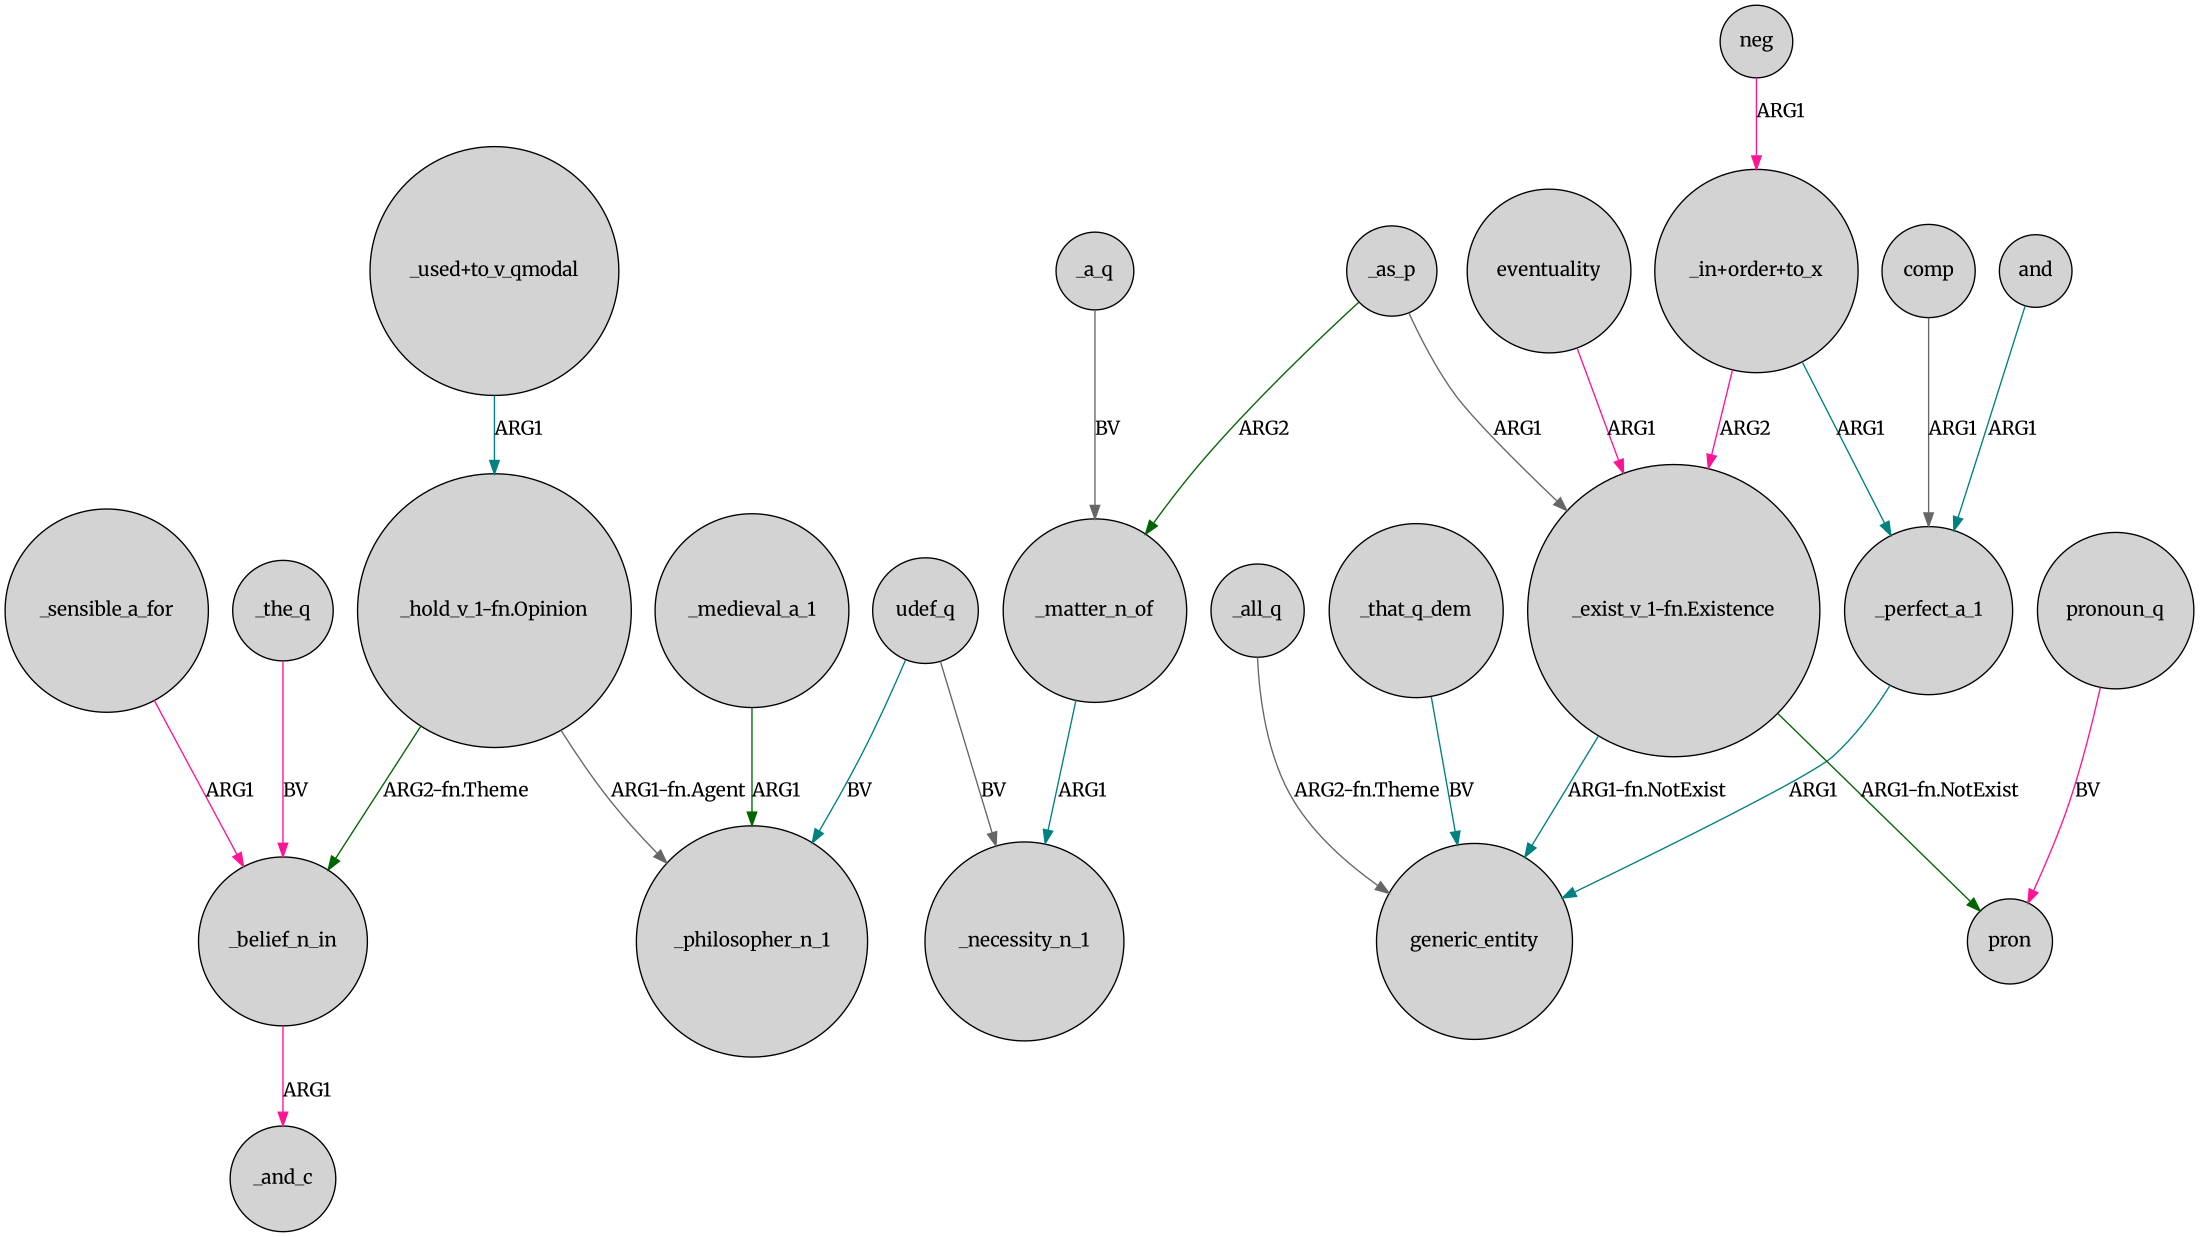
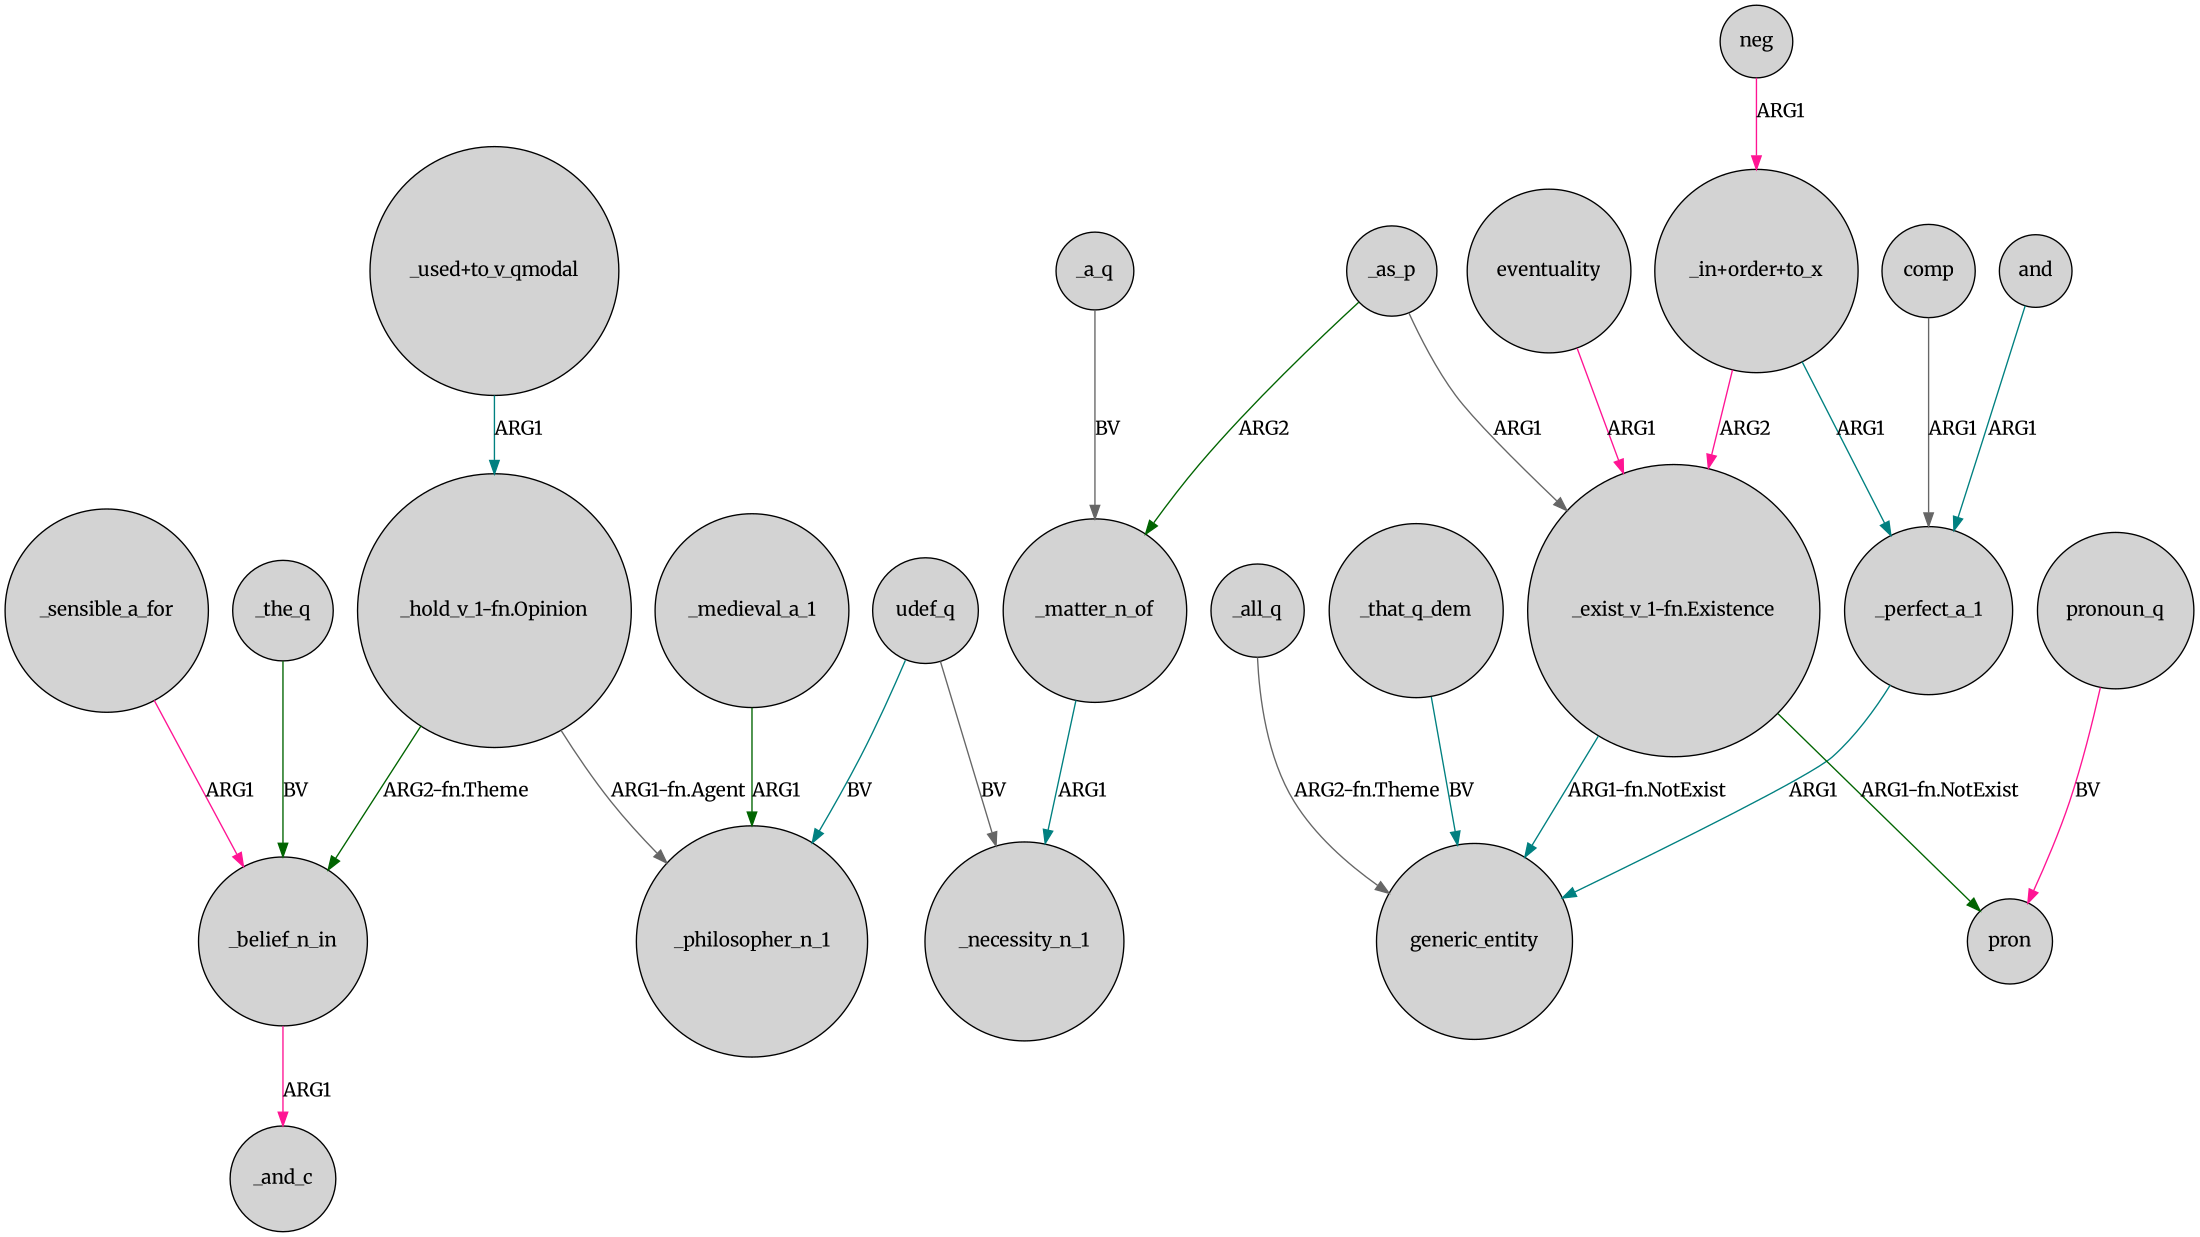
edge "_the_q" -> "_belief_n_in": color deeppink -> darkgreen
